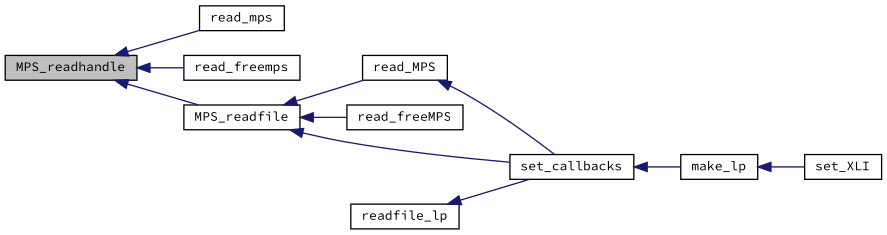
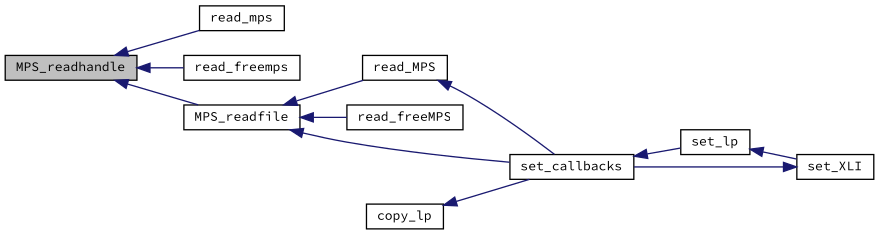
edge "set_callbacks" -> "set_XLI": added
node "make_lp": label "make_lp" -> "set_lp"
node "readfile_lp": label "readfile_lp" -> "copy_lp"
